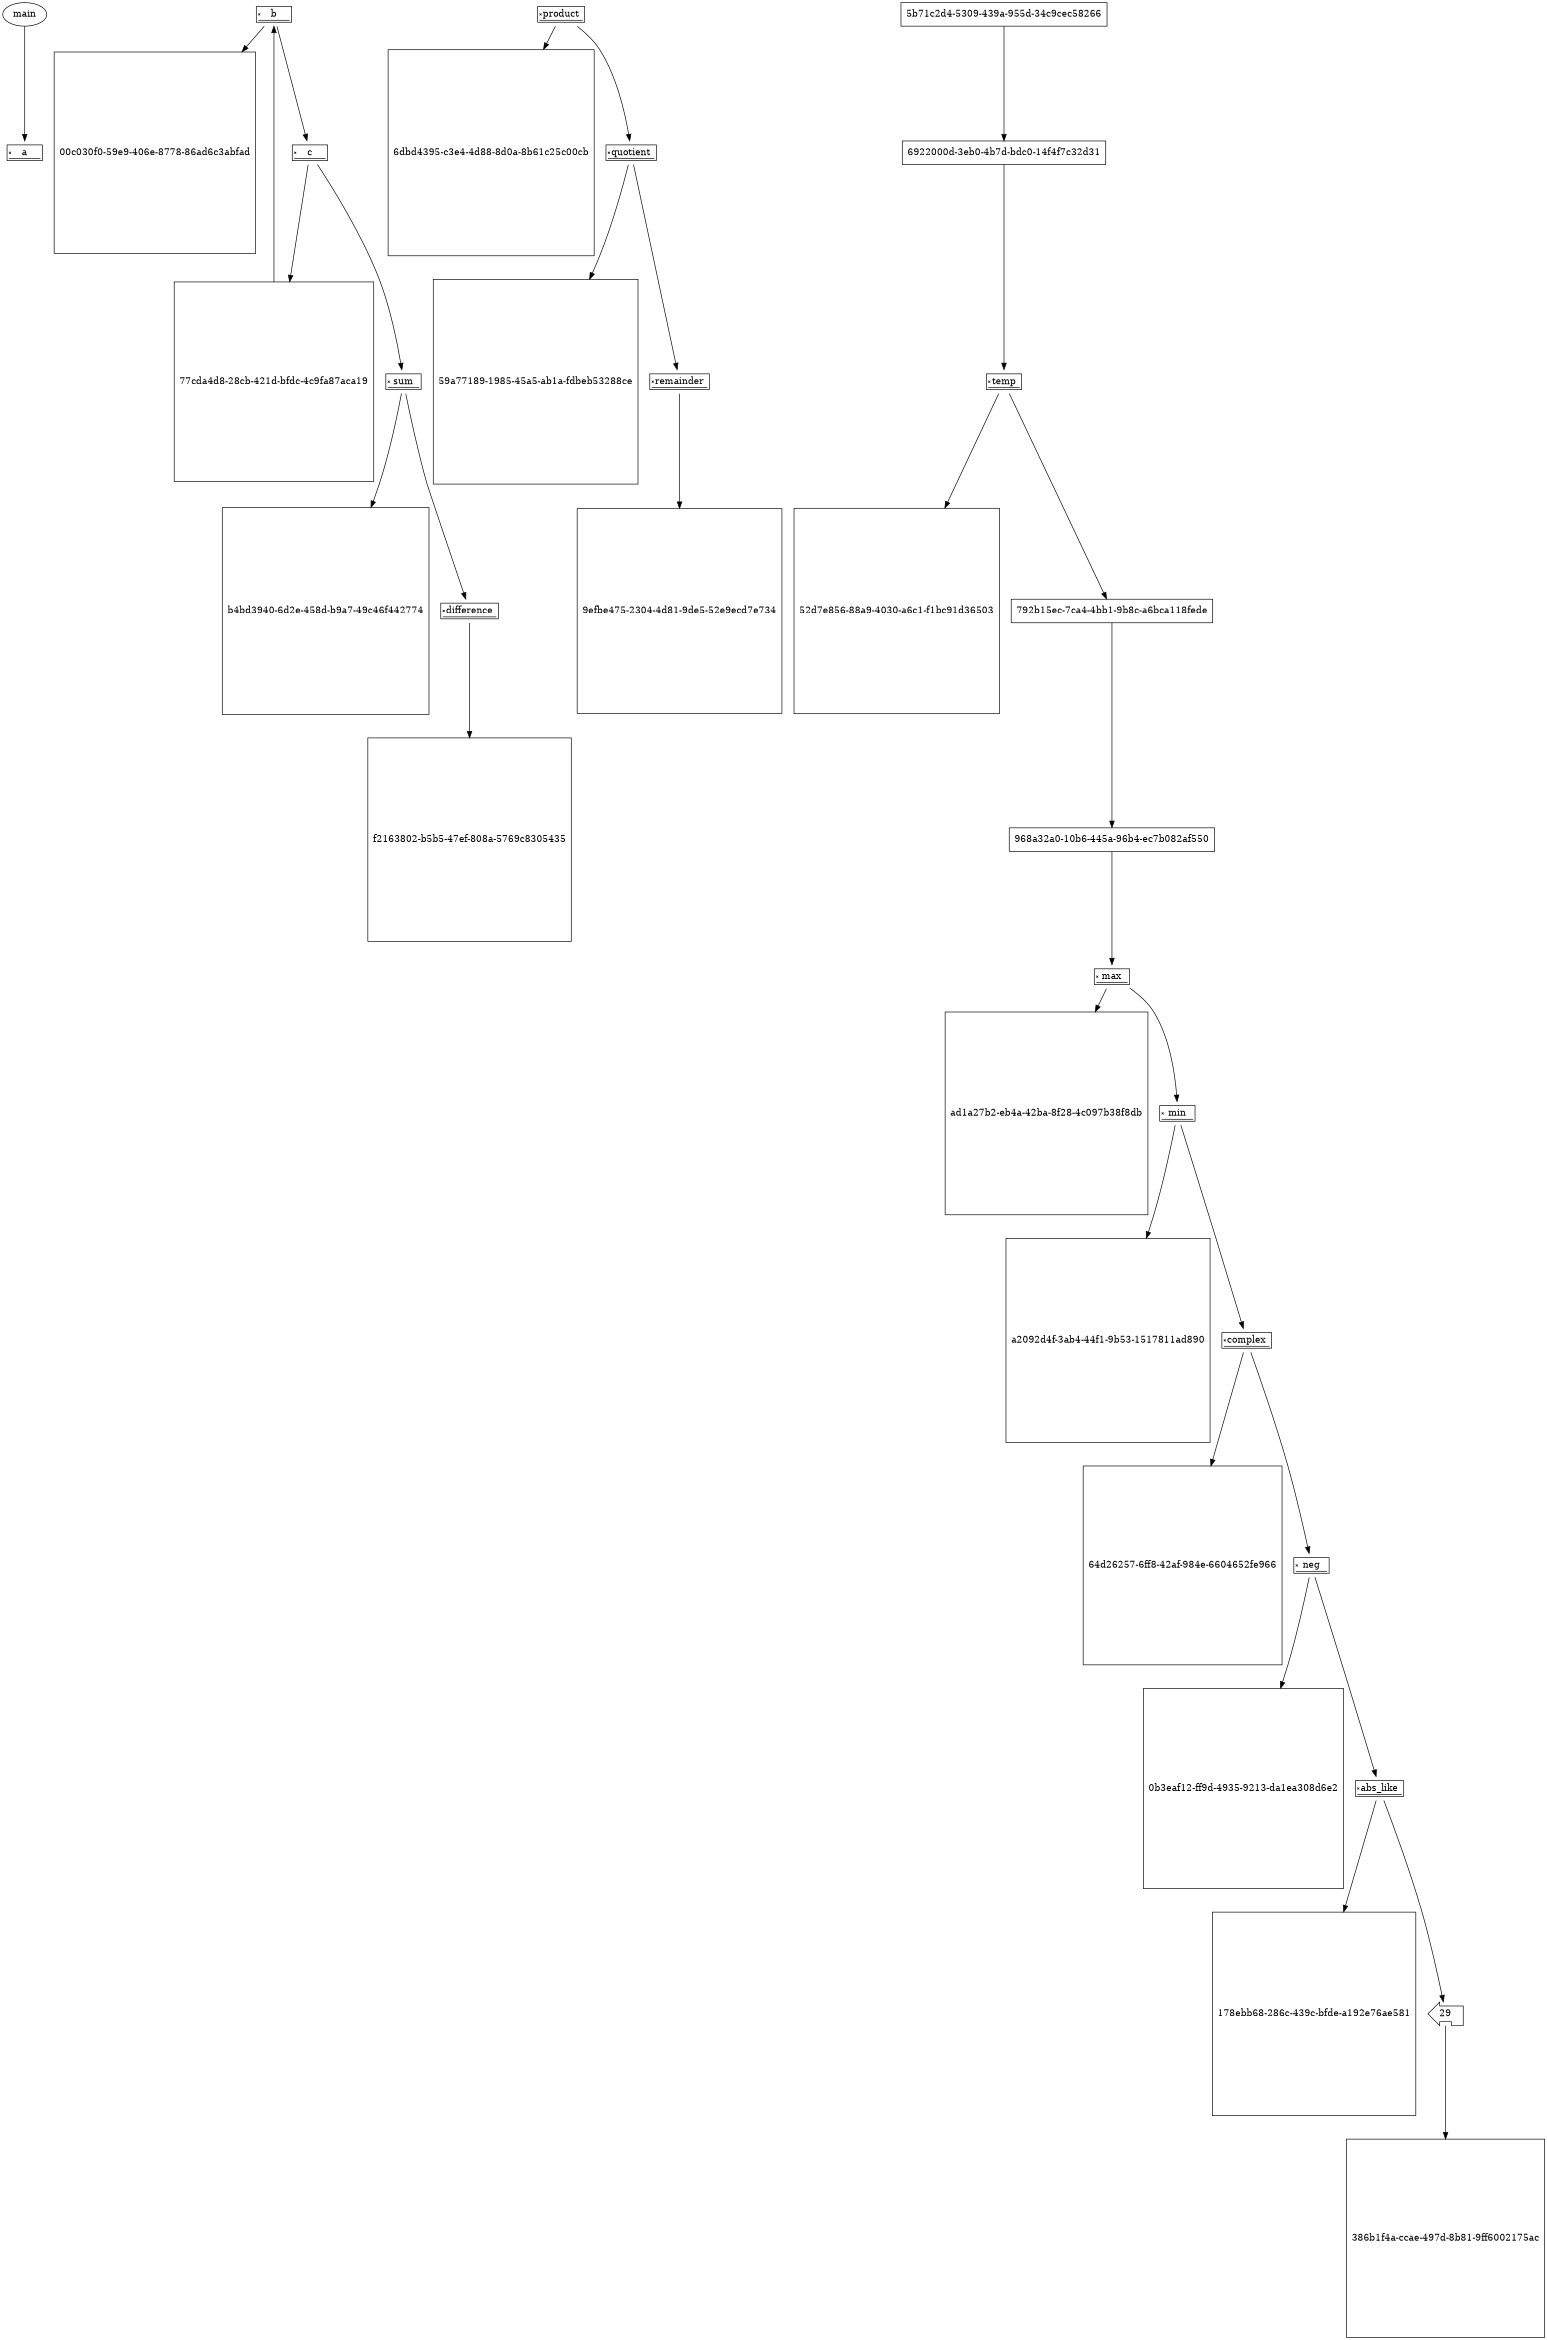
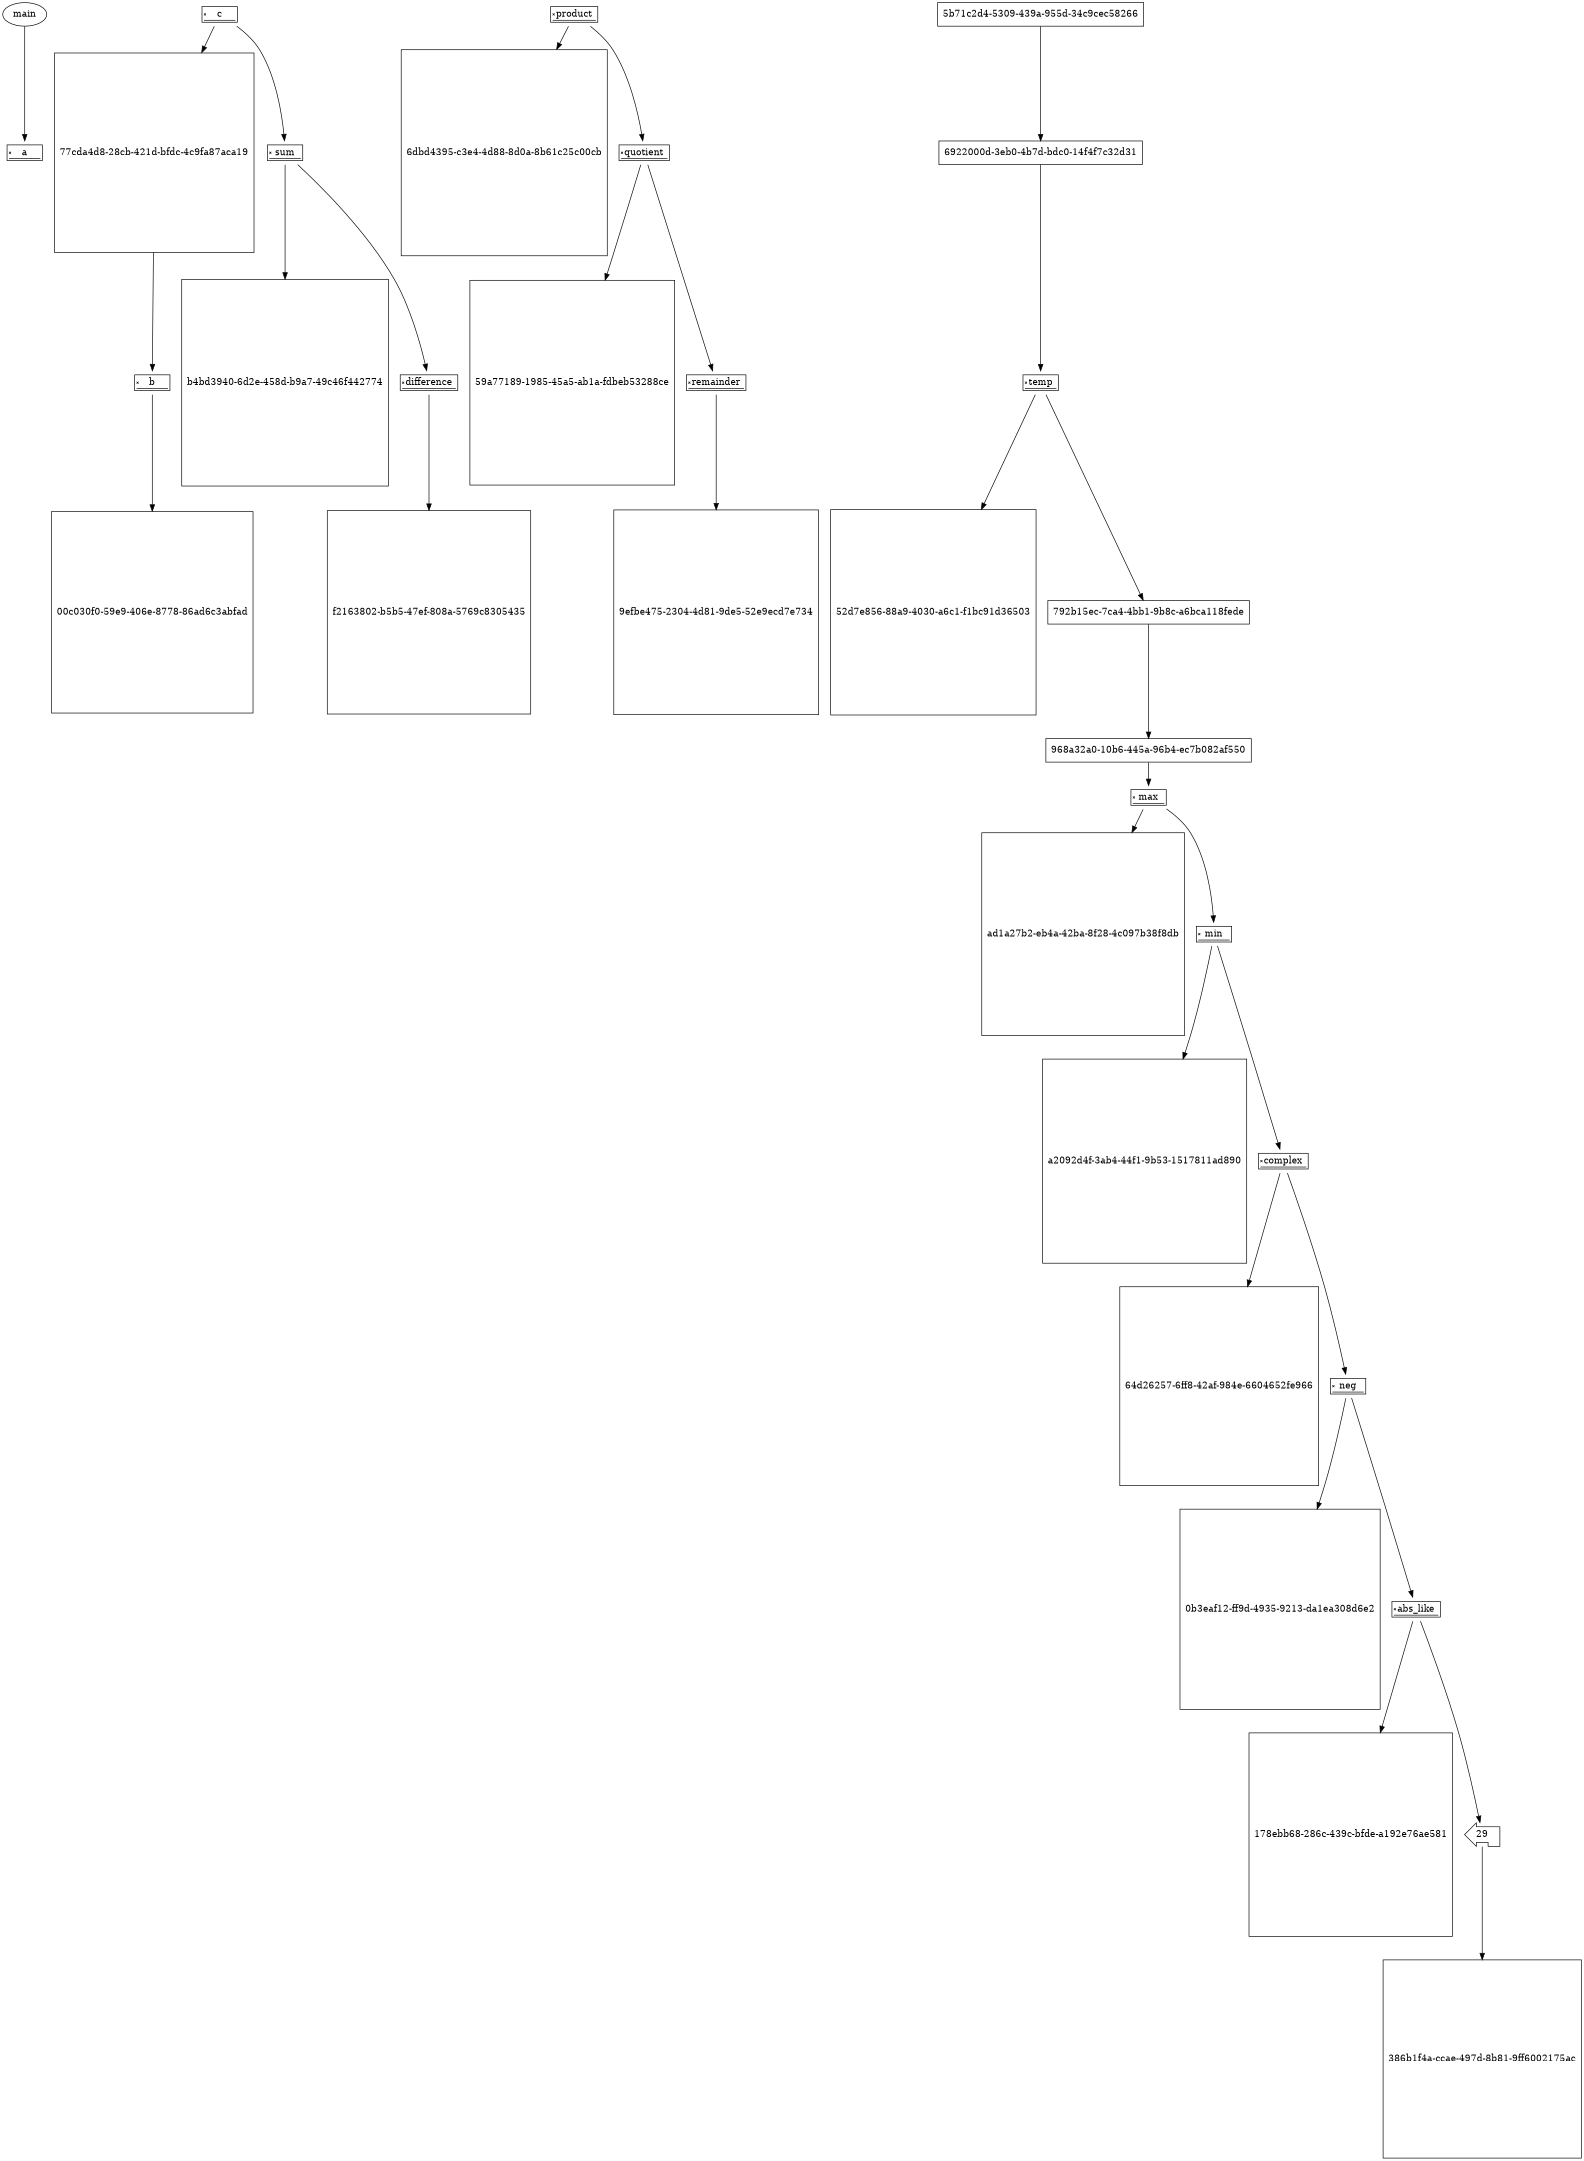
edge "b" -> "c": removed
